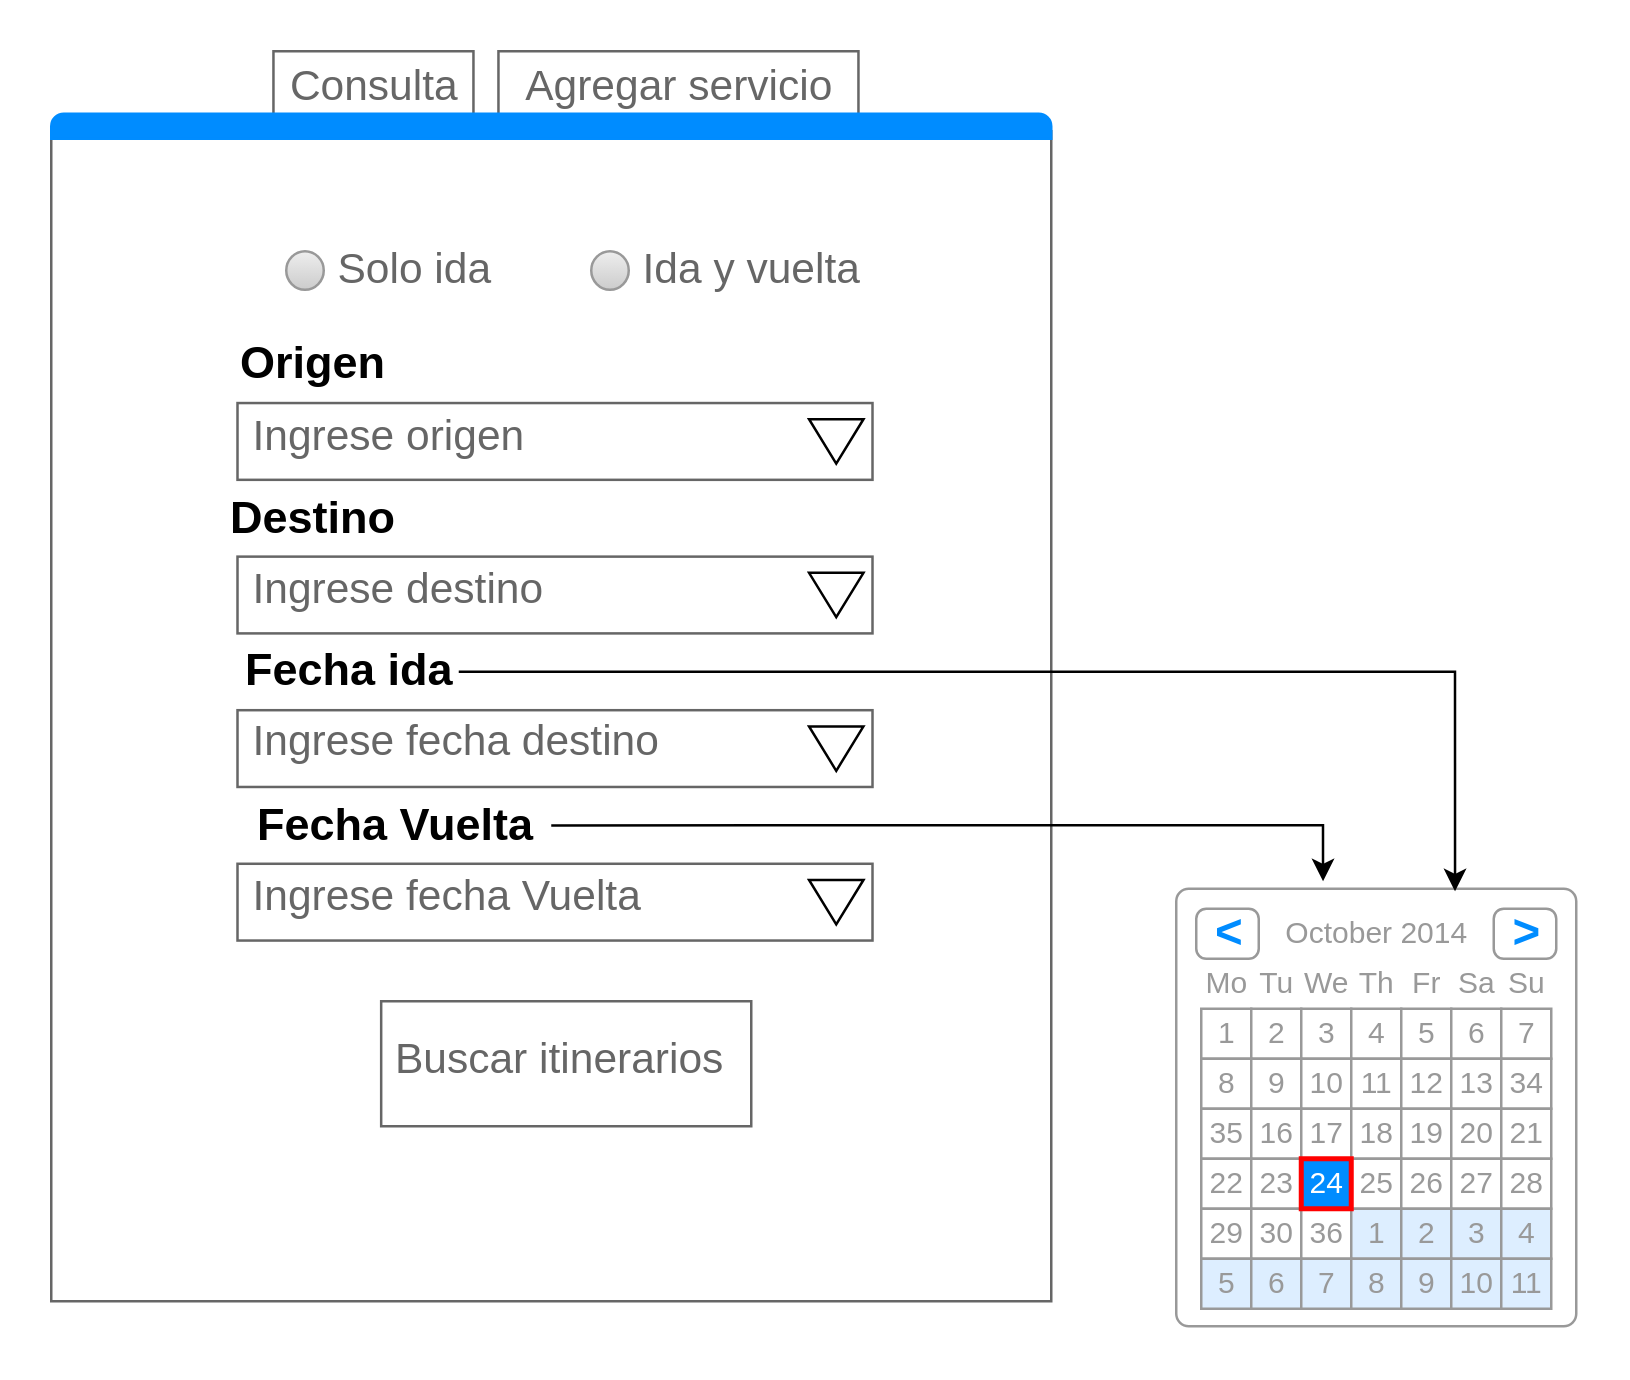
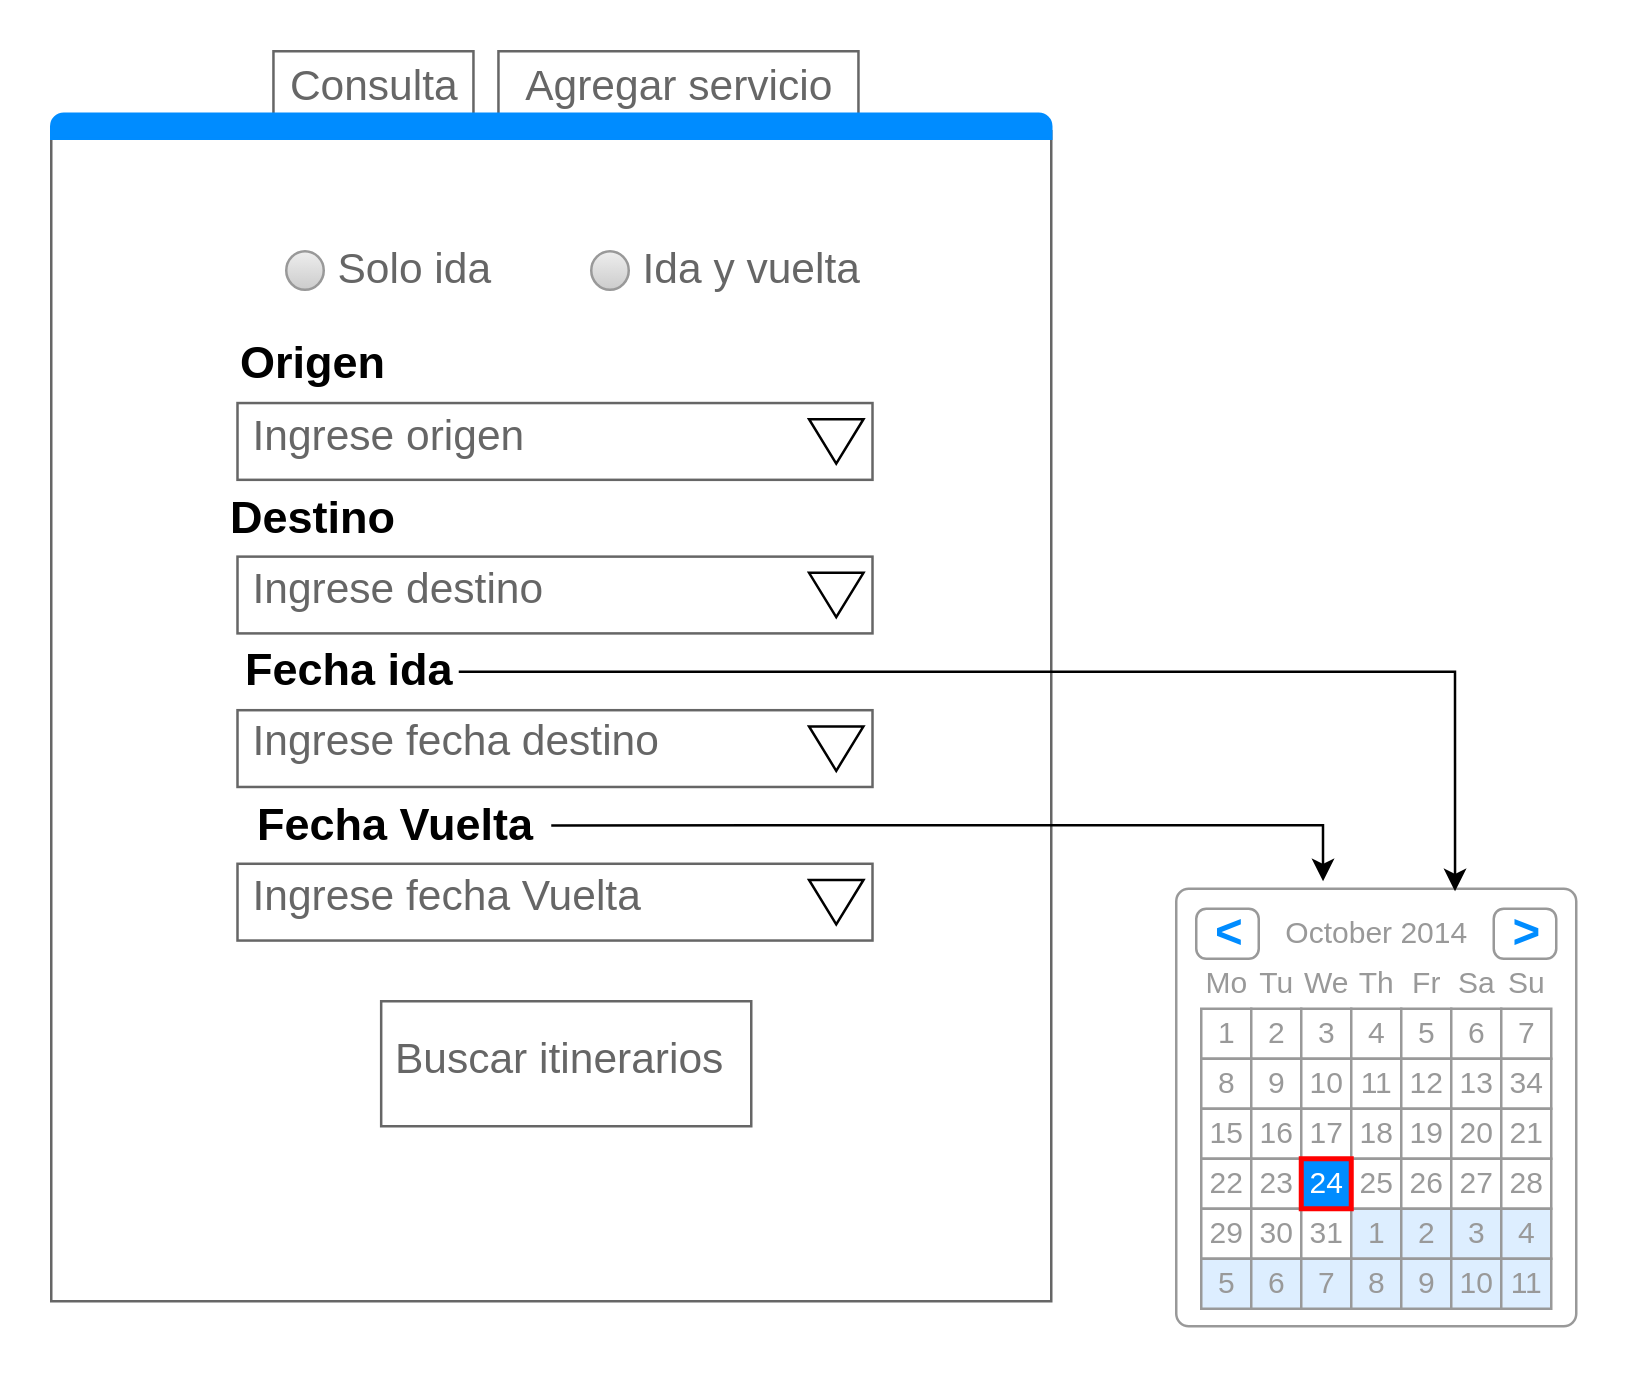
node "35": label "35" -> "15"
node "36": label "36" -> "31"
